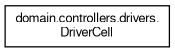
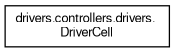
node "domain.controllers.drivers. DriverCell": label "domain.controllers.drivers. DriverCell" -> "drivers.controllers.drivers. DriverCell"
